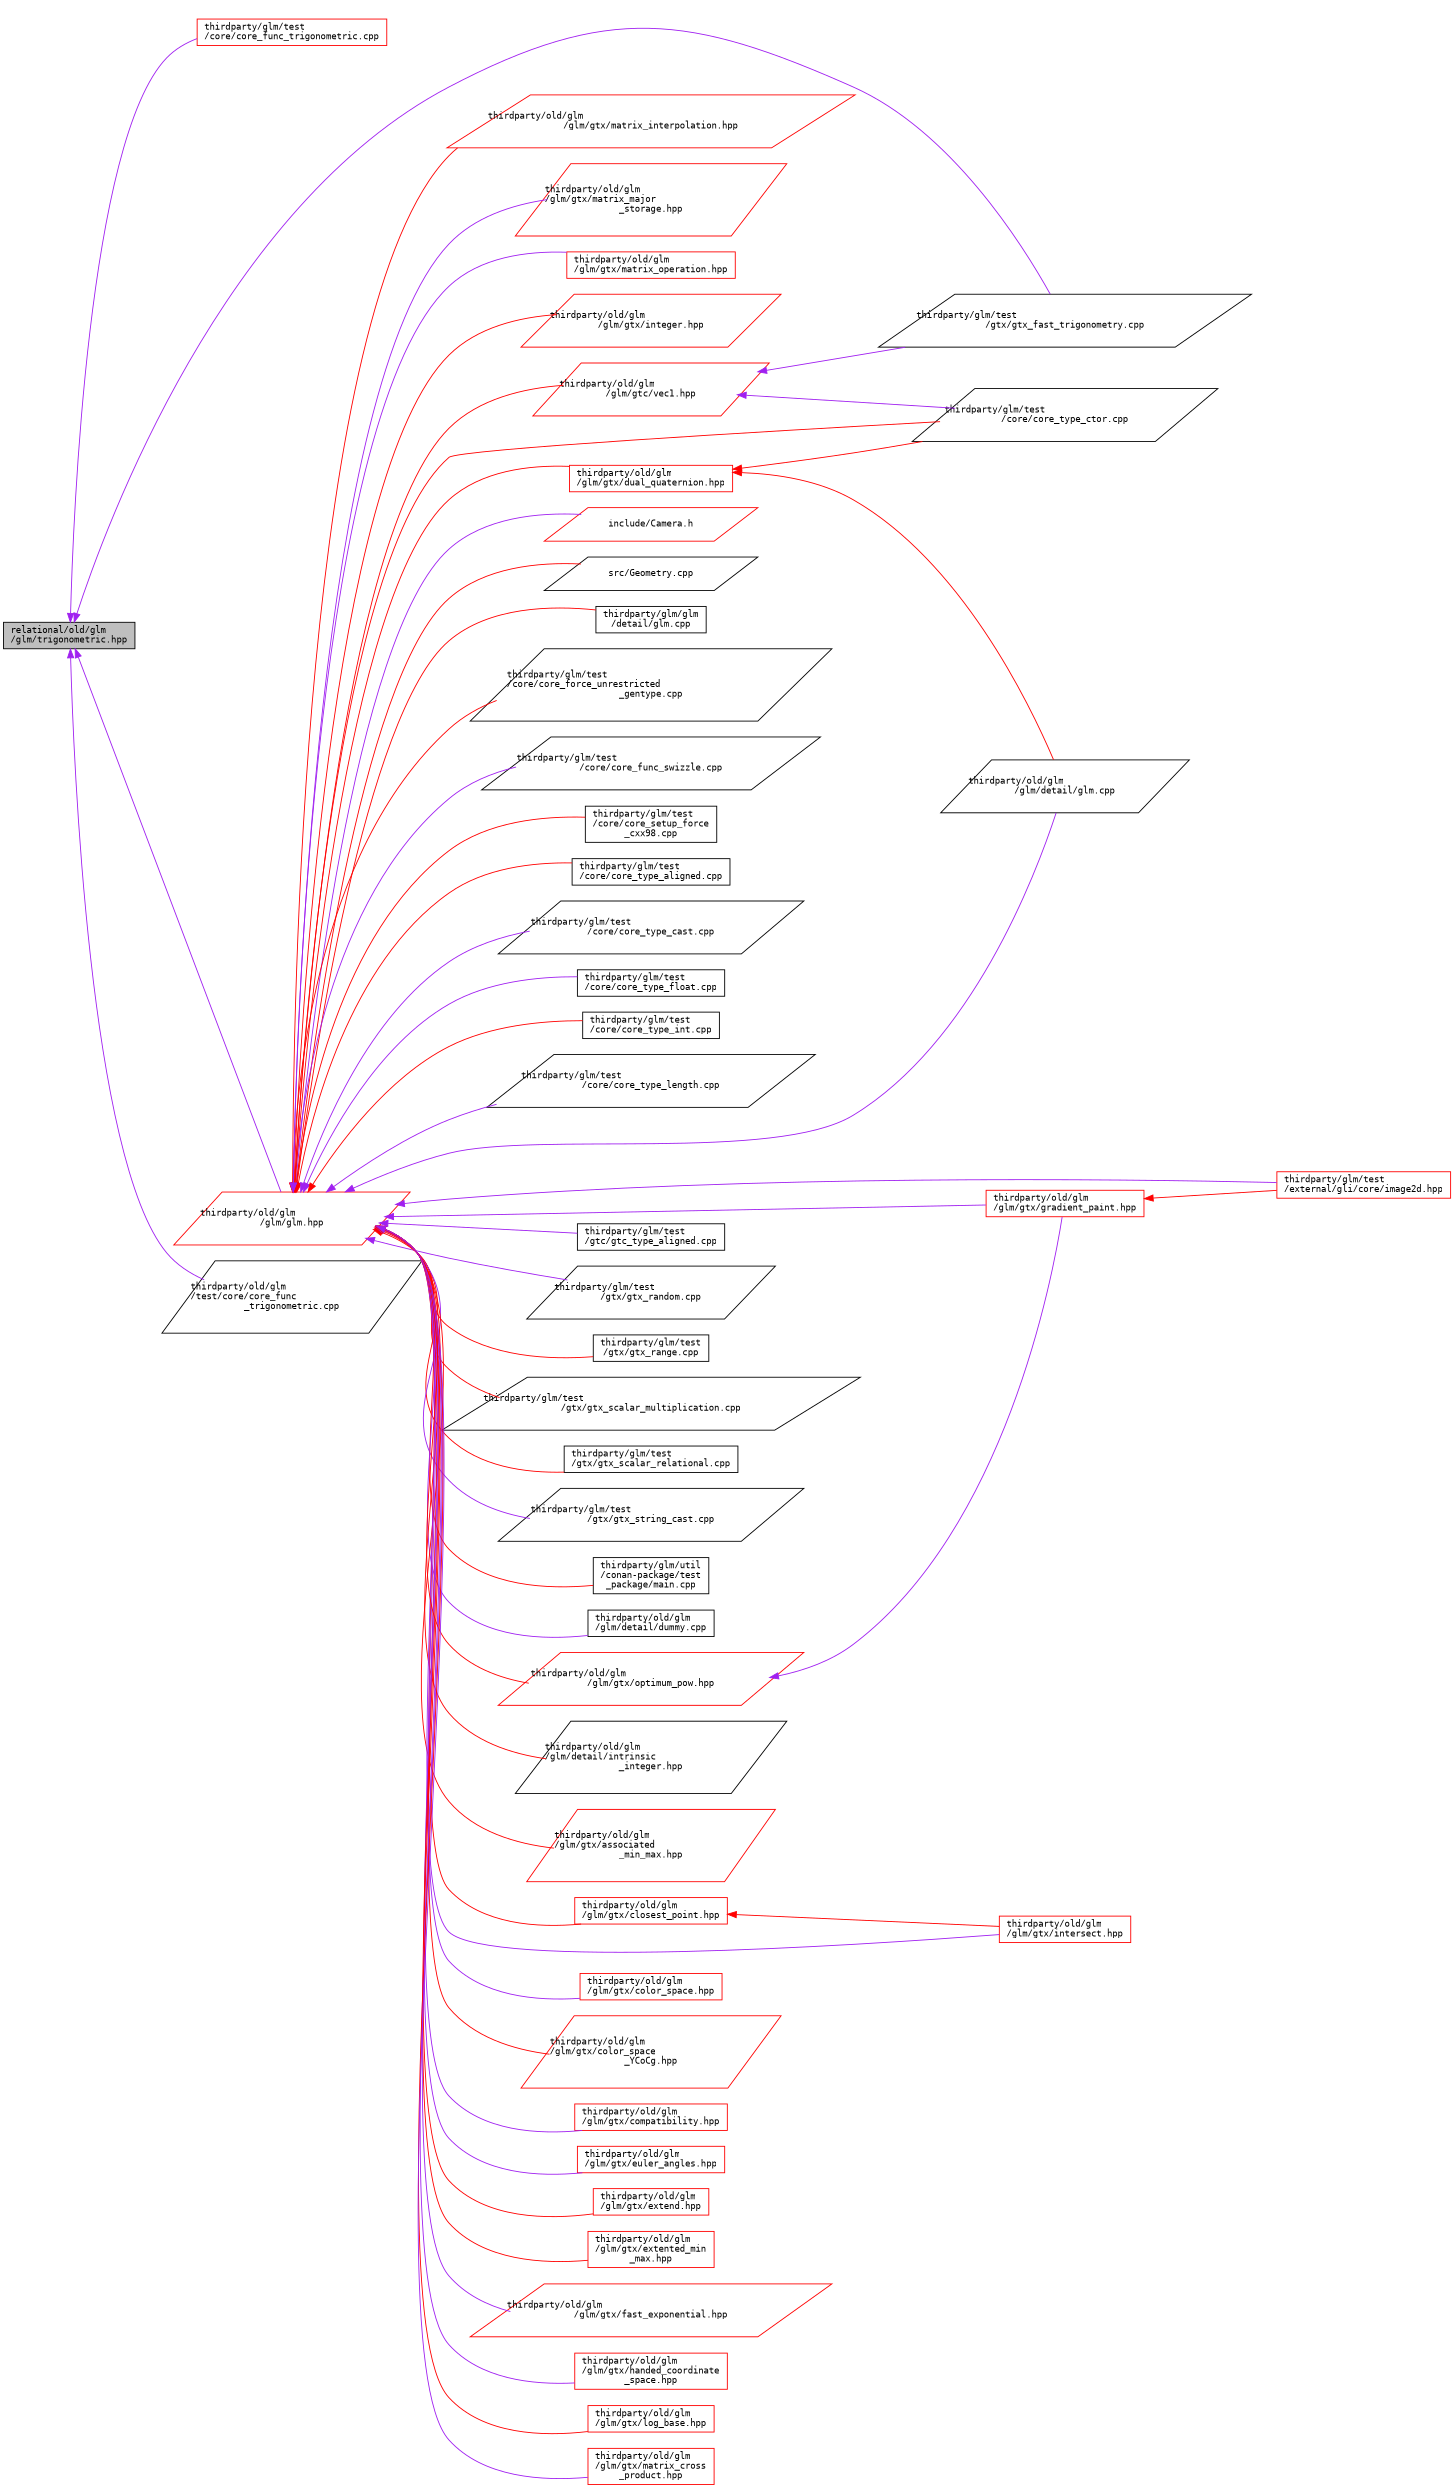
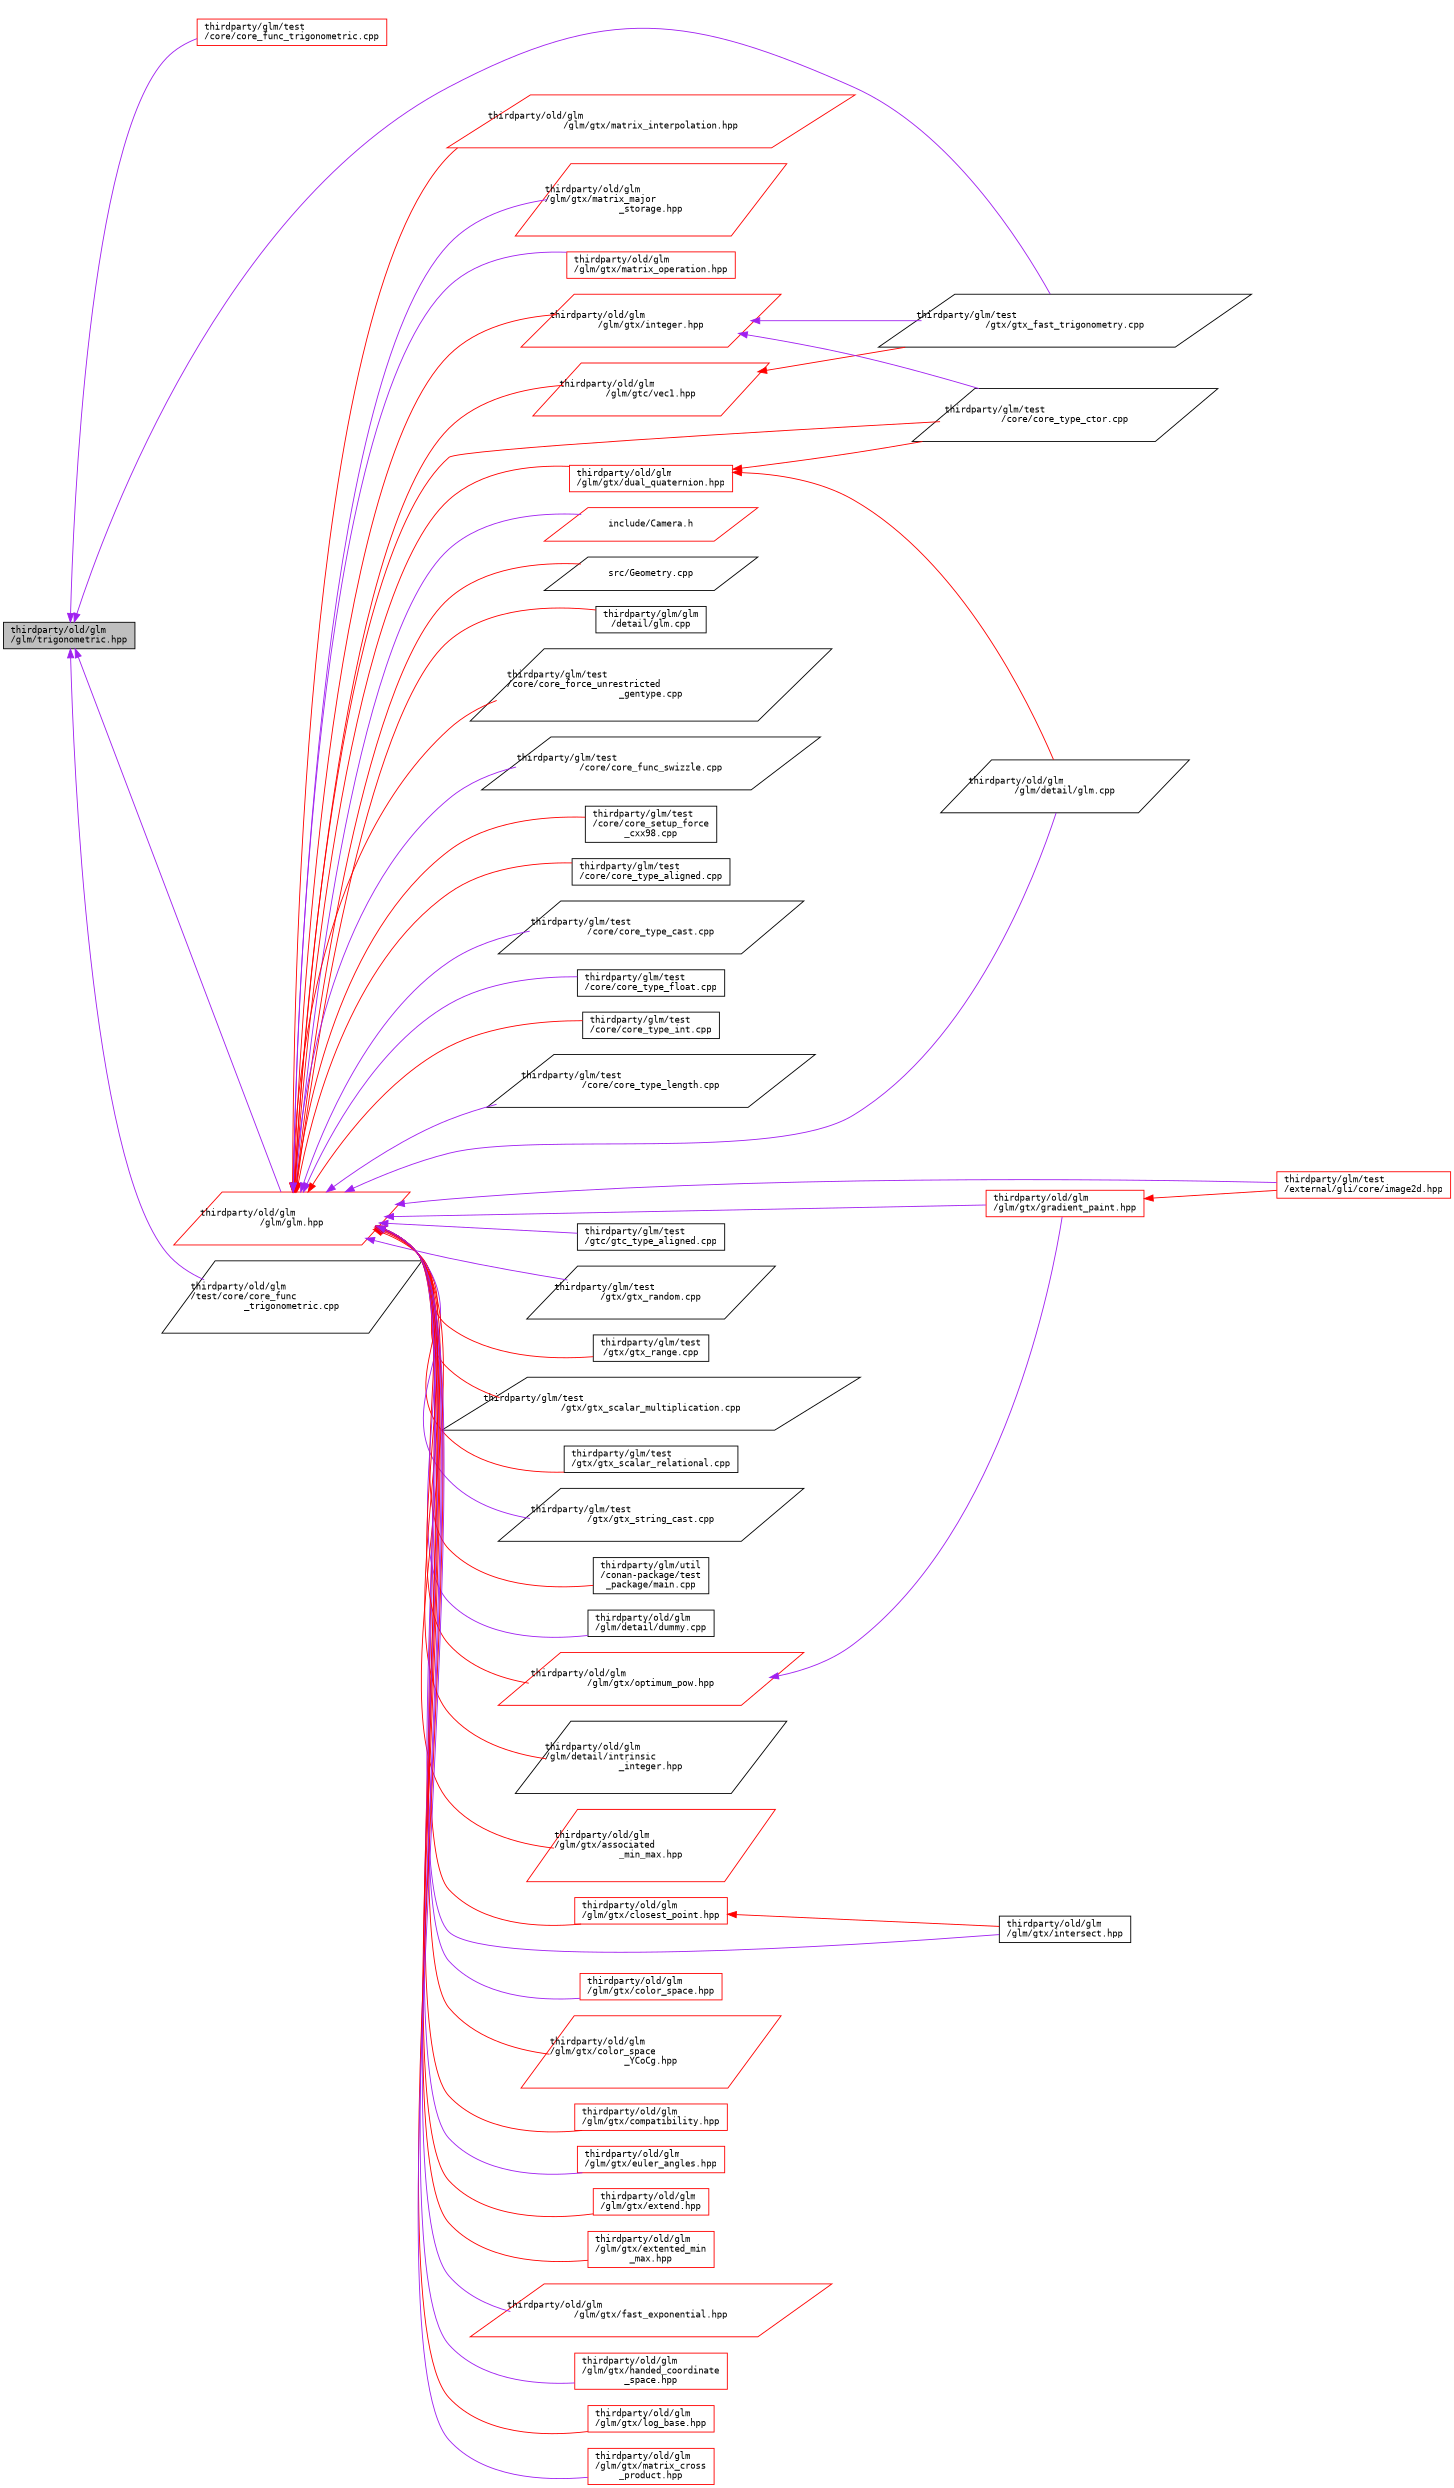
edge "thirdparty/glm/test /gtx/gtx_fast_trigonometry.cpp" -> "thirdparty/old/glm /glm/gtx/integer.hpp": added
edge "thirdparty/glm/test /gtx/gtx_fast_trigonometry.cpp" -> "thirdparty/old/glm /glm/gtc/vec1.hpp": color purple -> red
edge "thirdparty/glm/test /core/core_type_ctor.cpp" -> "thirdparty/old/glm /glm/gtc/vec1.hpp": now "thirdparty/glm/test /core/core_type_ctor.cpp" -> "thirdparty/old/glm /glm/gtx/integer.hpp"
node "relational/old/glm /glm/trigonometric.hpp": label "relational/old/glm /glm/trigonometric.hpp" -> "thirdparty/old/glm /glm/trigonometric.hpp"
edge "thirdparty/old/glm /glm/gtx/compatibility.hpp" -> "thirdparty/old/glm /glm/glm.hpp": color purple -> red
node "thirdparty/old/glm /glm/gtx/intersect.hpp": color red -> black
